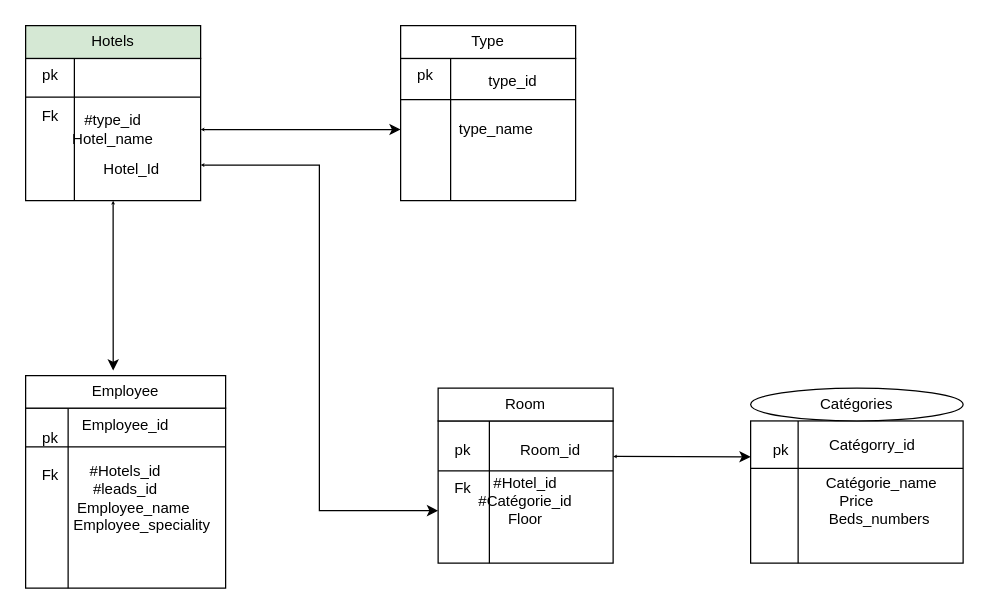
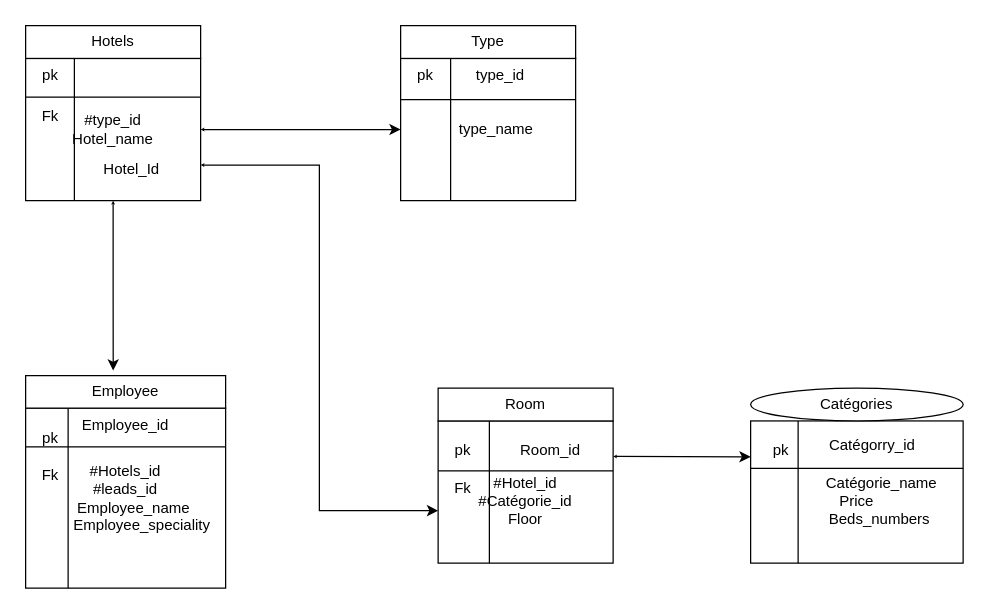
node "Hotels": fillcolor #d5e8d4 -> #ffffff
node "type_id": moved (513, 82) -> (501, 76)
